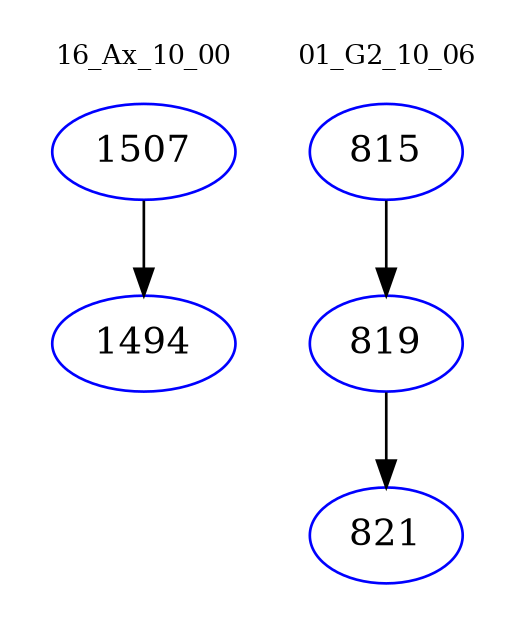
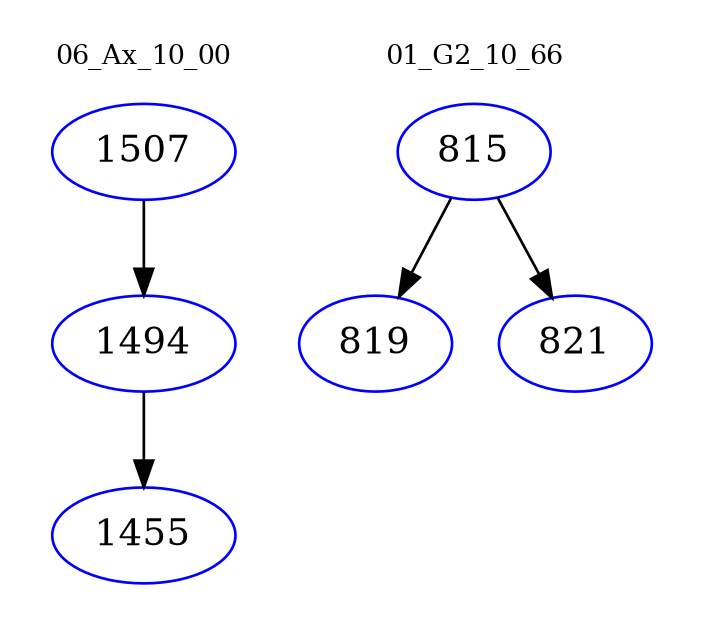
cluster "16_Ax_10_00": label "16_Ax_10_00" -> "06_Ax_10_00"
cluster "01_G2_10_06": label "01_G2_10_06" -> "01_G2_10_66"
edge "819" -> "821": now "815" -> "821"
node "1455": added
